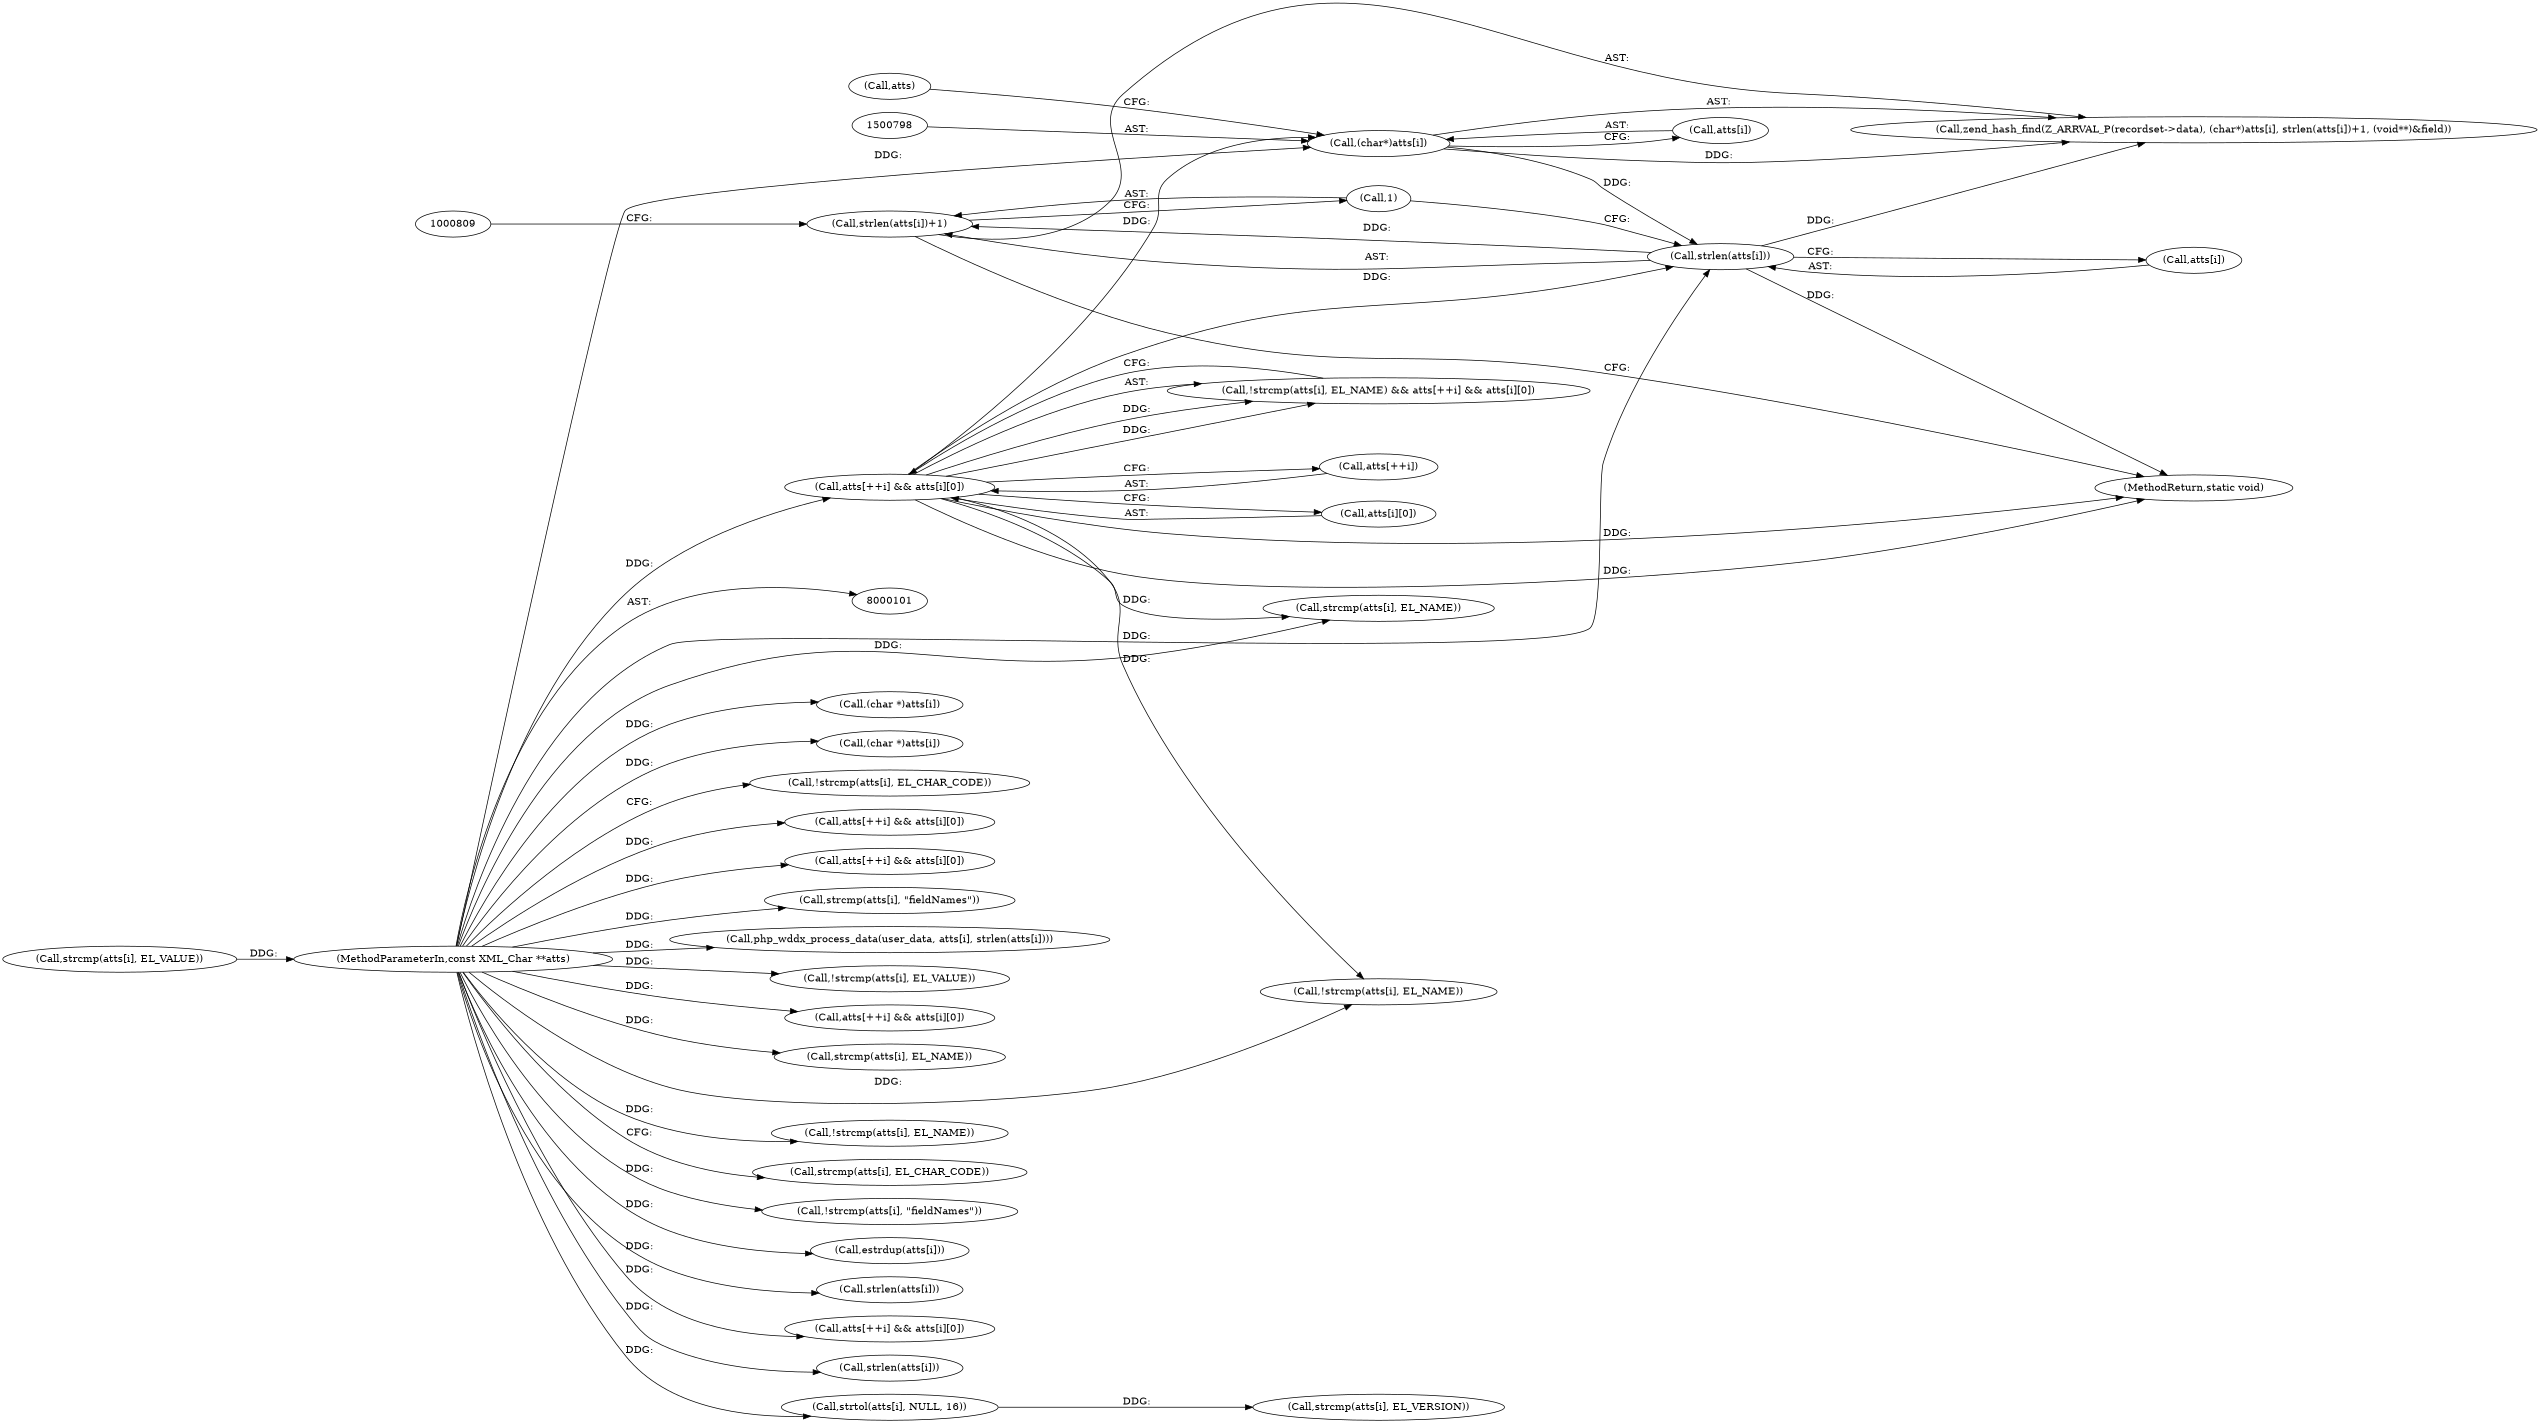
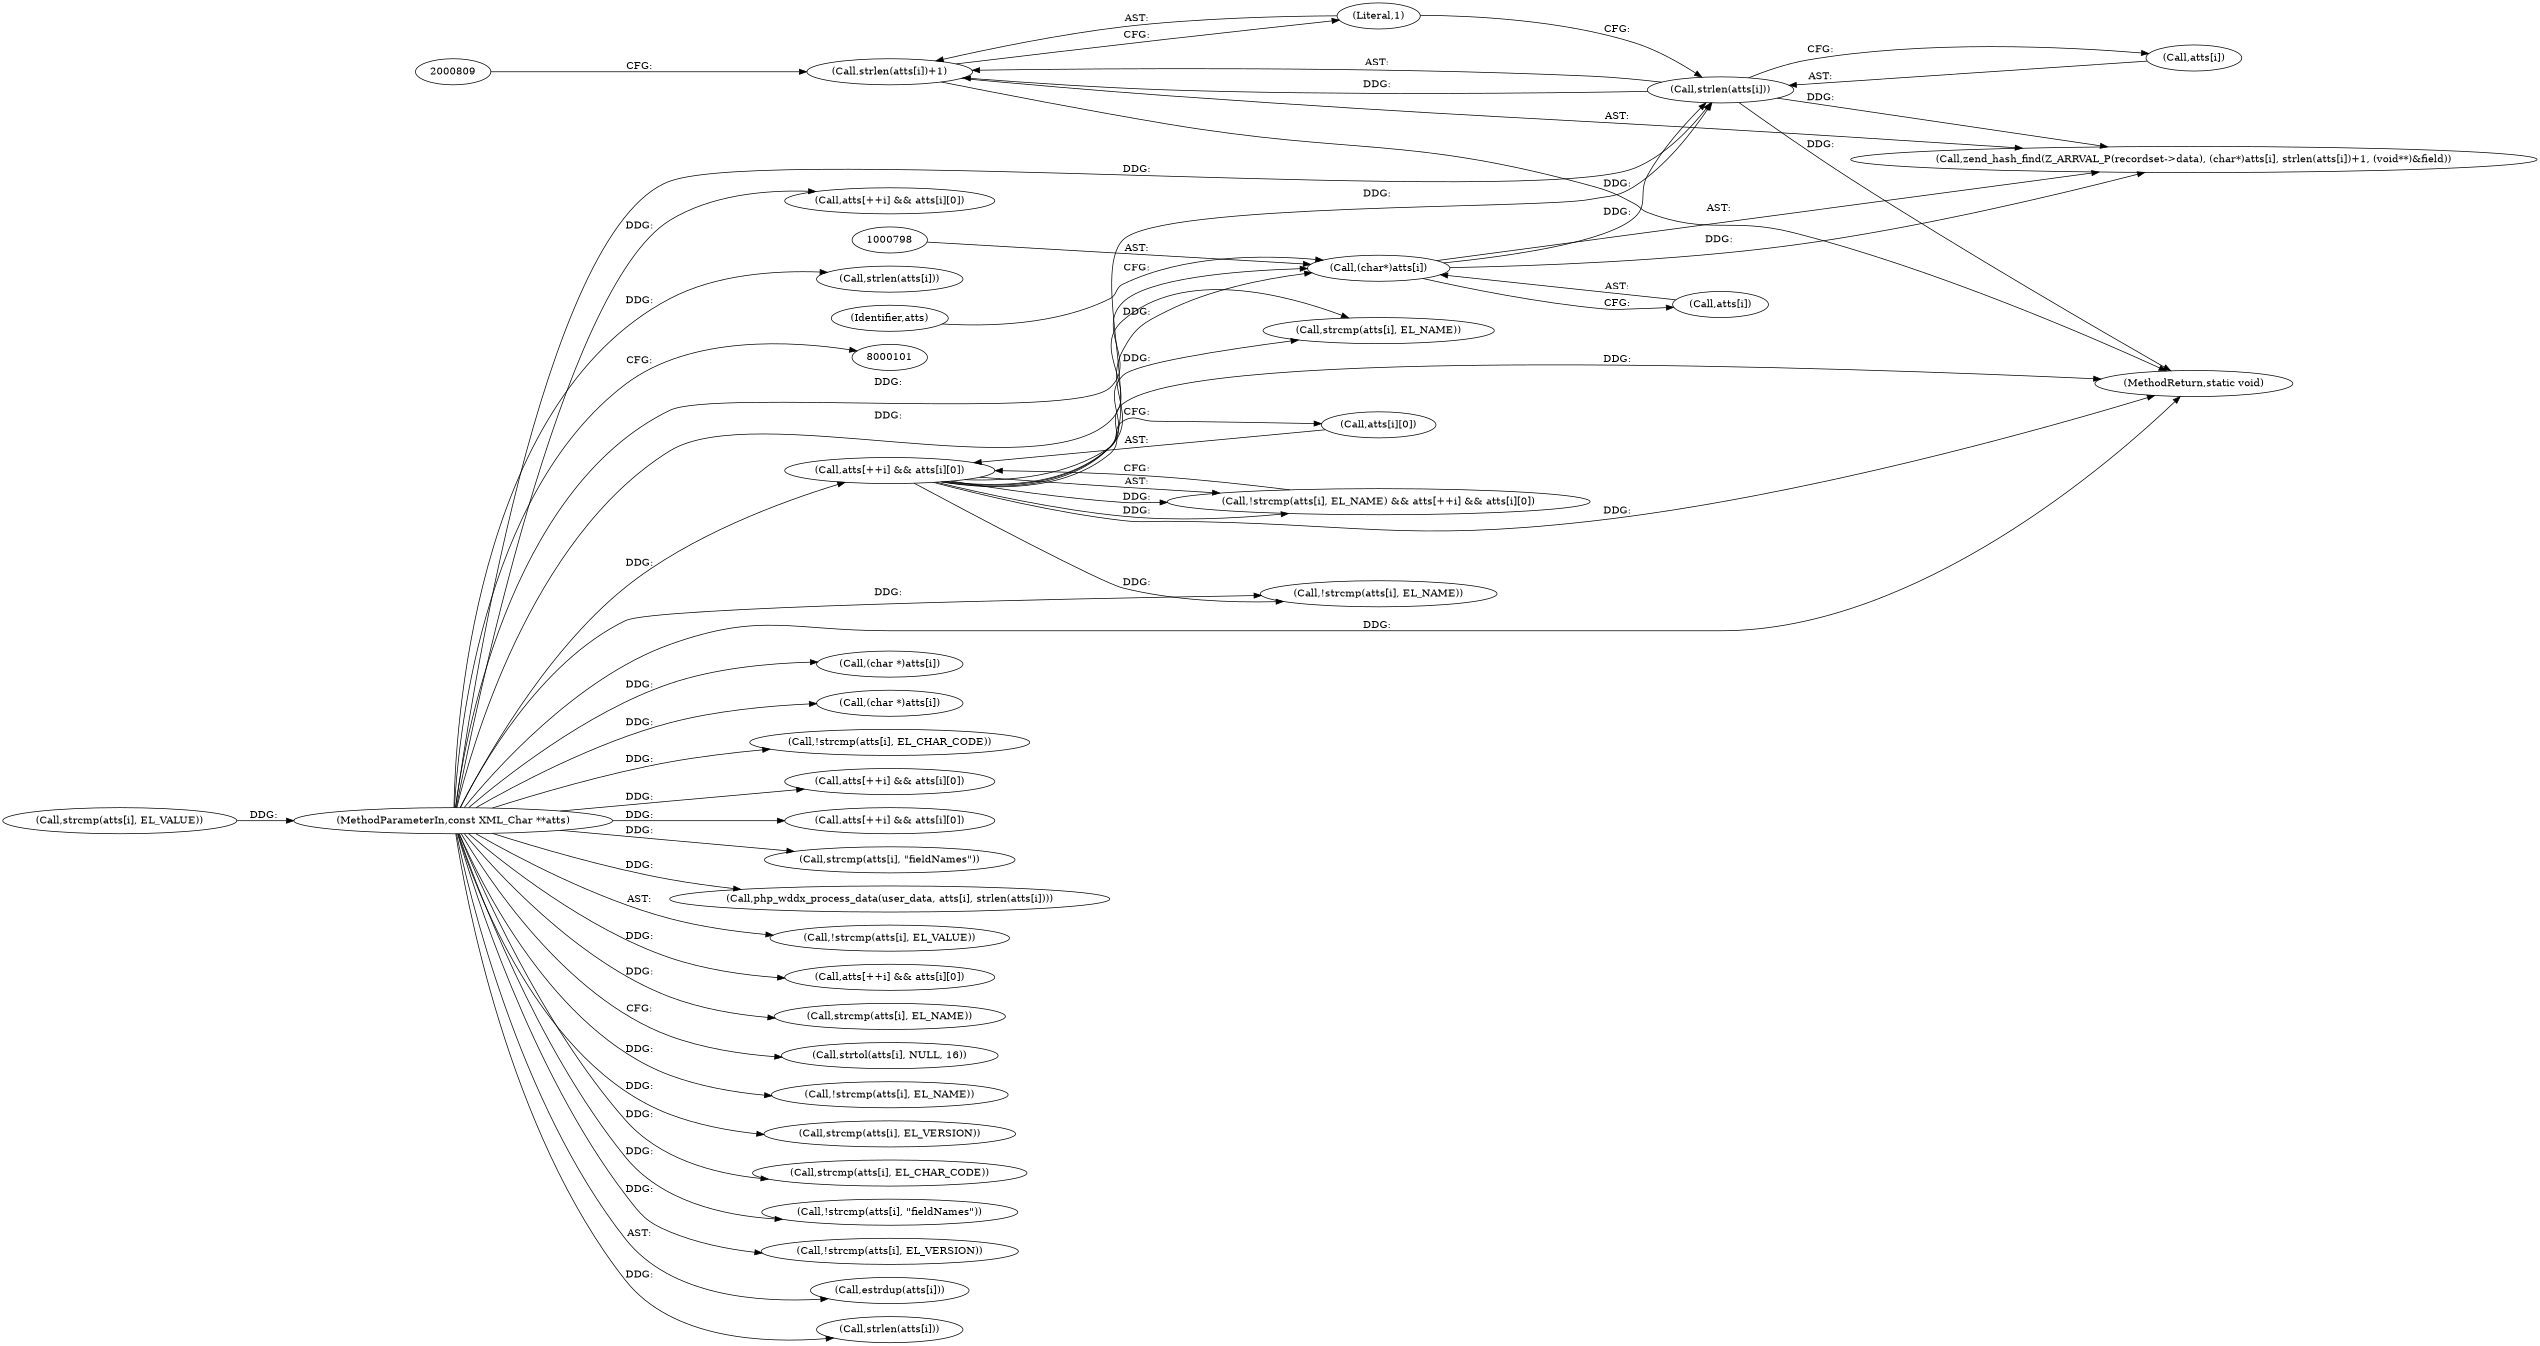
node "(Call,atts)": label "(Call,atts)" -> "(Identifier,atts)"
node "1500798": label "1500798" -> "1000798"
node "(Call,1)": label "(Call,1)" -> "(Literal,1)"
node "1000809": label "1000809" -> "2000809"
edge "(Call,strlen(atts[i])+1)" -> "(MethodReturn,static void)": label "CFG: " -> "DDG: "
node "(Call,atts[++i])": removed
edge "(MethodParameterIn,const XML_Char **atts)" -> "8000101": label "AST: " -> "CFG: "
edge "(MethodParameterIn,const XML_Char **atts)" -> "(MethodReturn,static void)": added, label "DDG:"
edge "(MethodParameterIn,const XML_Char **atts)" -> "(Call,!strcmp(atts[i], EL_CHAR_CODE))": label "CFG: " -> "DDG: "
edge "(MethodParameterIn,const XML_Char **atts)" -> "(Call,!strcmp(atts[i], EL_VALUE))": label "DDG: " -> "AST: "
edge "(MethodParameterIn,const XML_Char **atts)" -> "(Call,strcmp(atts[i], EL_CHAR_CODE))": label "CFG: " -> "DDG: "
edge "(MethodParameterIn,const XML_Char **atts)" -> "(Call,estrdup(atts[i]))": label "DDG: " -> "AST: "
node "(Call,!strcmp(atts[i], EL_VERSION))": added
edge "(MethodParameterIn,const XML_Char **atts)" -> "(Call,strtol(atts[i], NULL, 16))": label "DDG: " -> "CFG: "
edge "(Call,strtol(atts[i], NULL, 16))" -> "(Call,strcmp(atts[i], EL_VERSION))": now "(MethodParameterIn,const XML_Char **atts)" -> "(Call,strcmp(atts[i], EL_VERSION))"
